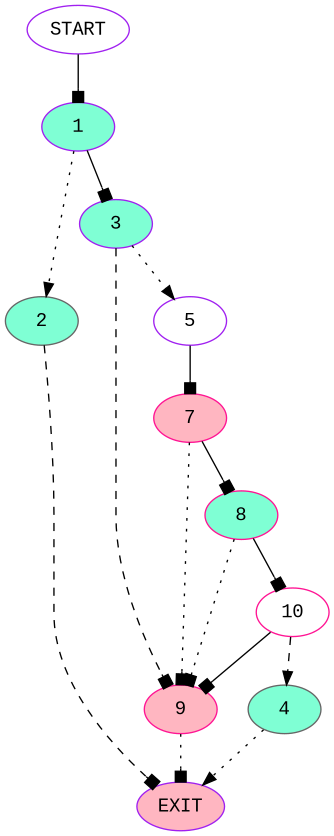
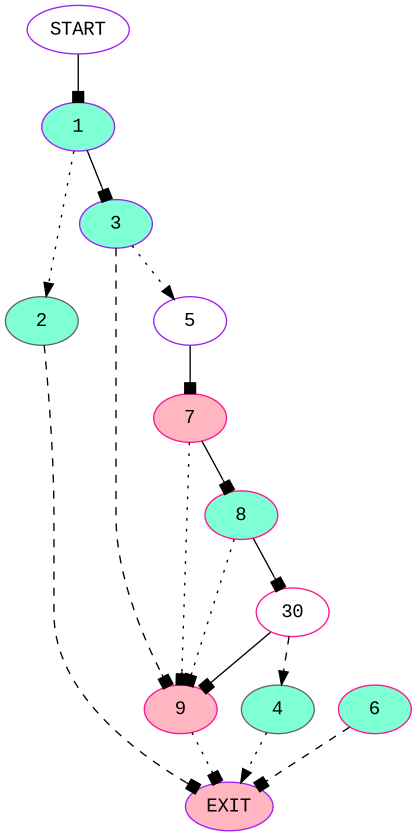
node "10": label "10" -> "30"
node "6": added
